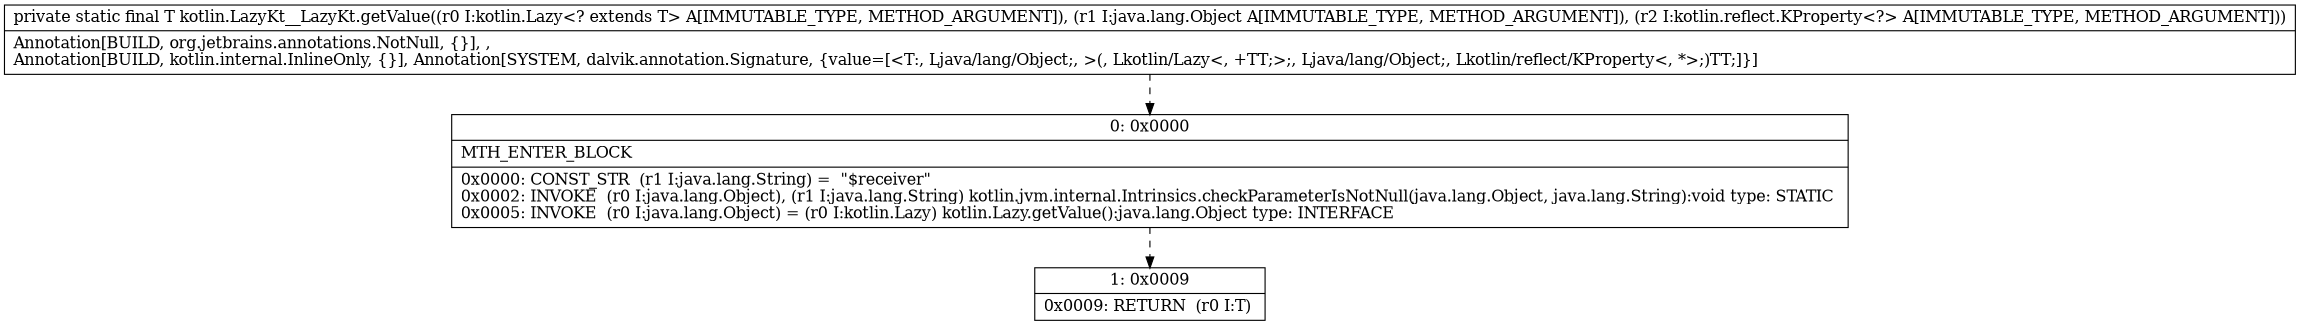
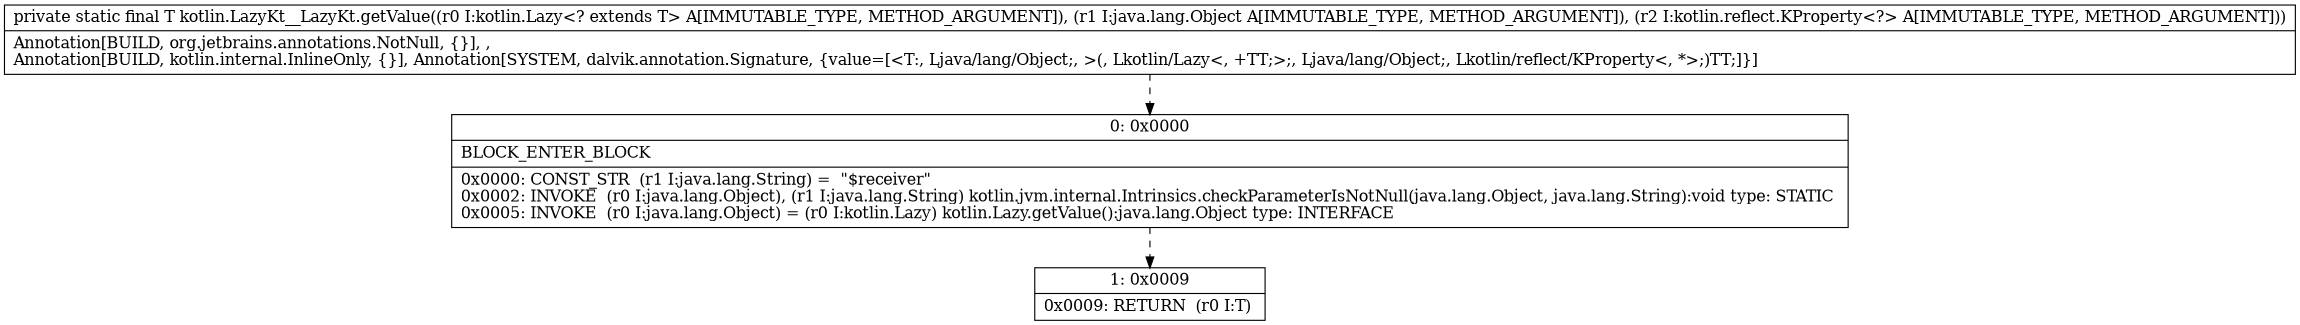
node "0: 0x0000": text "MTH_ENTER_BLOCK" -> "BLOCK_ENTER_BLOCK"
